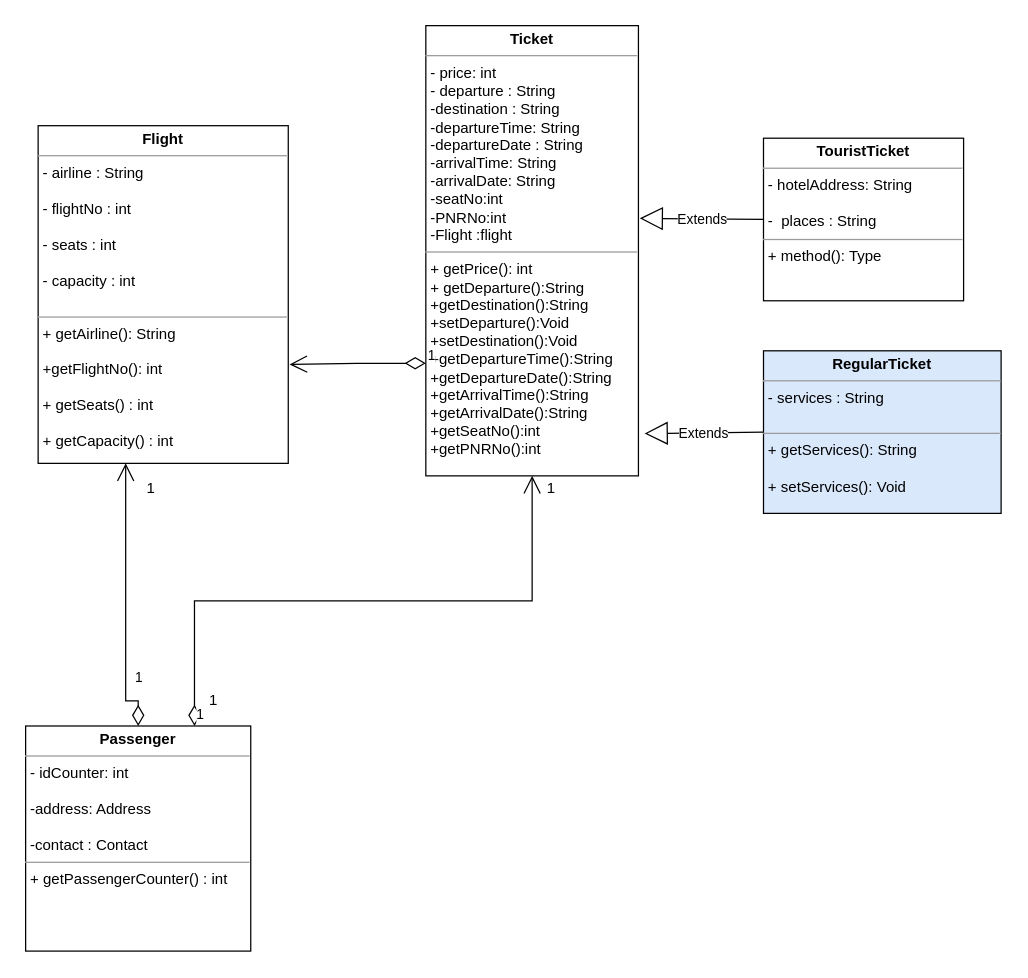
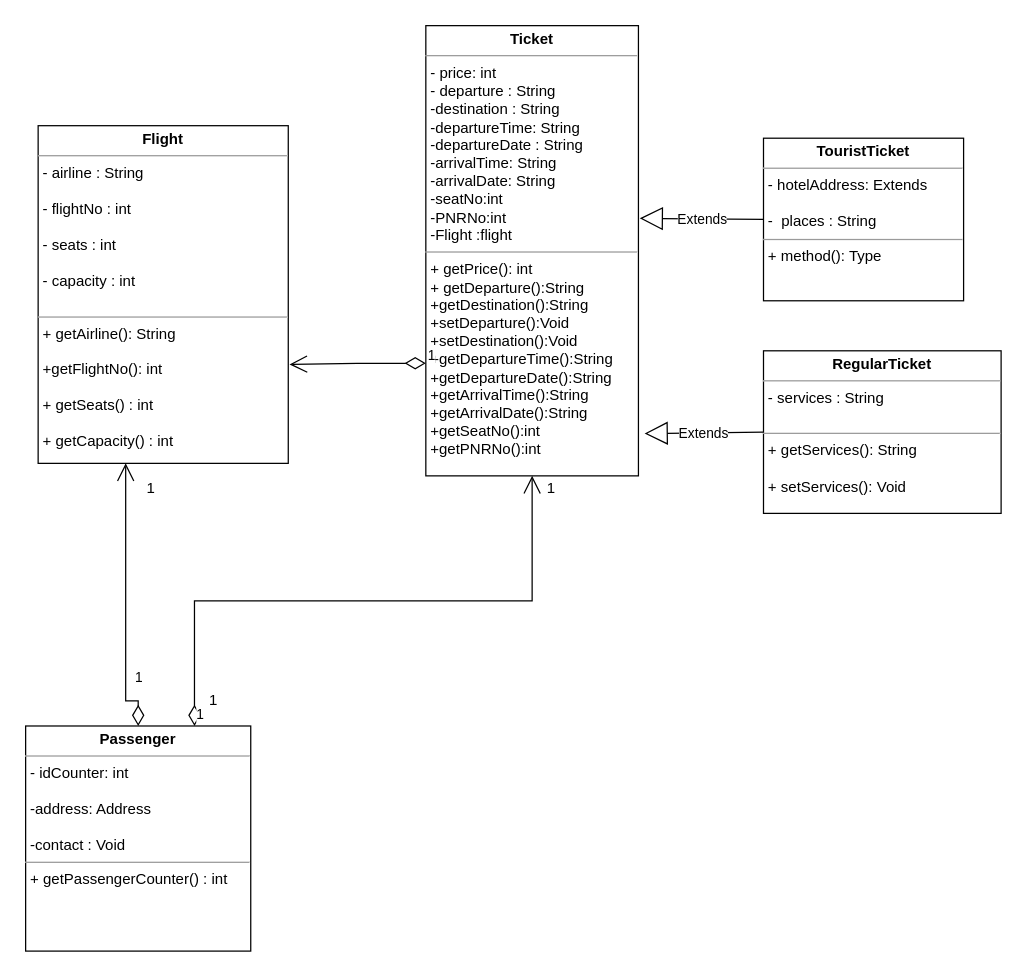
node "TouristTicket - hotelAddress: String - places : String + method(): Type": label "TouristTicket - hotelAddress: String - places : String + method(): Type" -> "TouristTicket - hotelAddress: Extends - places : String + method(): Type"
node "RegularTicket - services : String + getServices(): String + setServices(): Void": fillcolor #dae8fc -> #ffffff
node "Passenger - idCounter: int -address: Address -contact : Contact + getPassengerCounter() : int": label "Passenger - idCounter: int -address: Address -contact : Contact + getPassengerCounter() : int" -> "Passenger - idCounter: int -address: Address -contact : Void + getPassengerCounter() : int"
